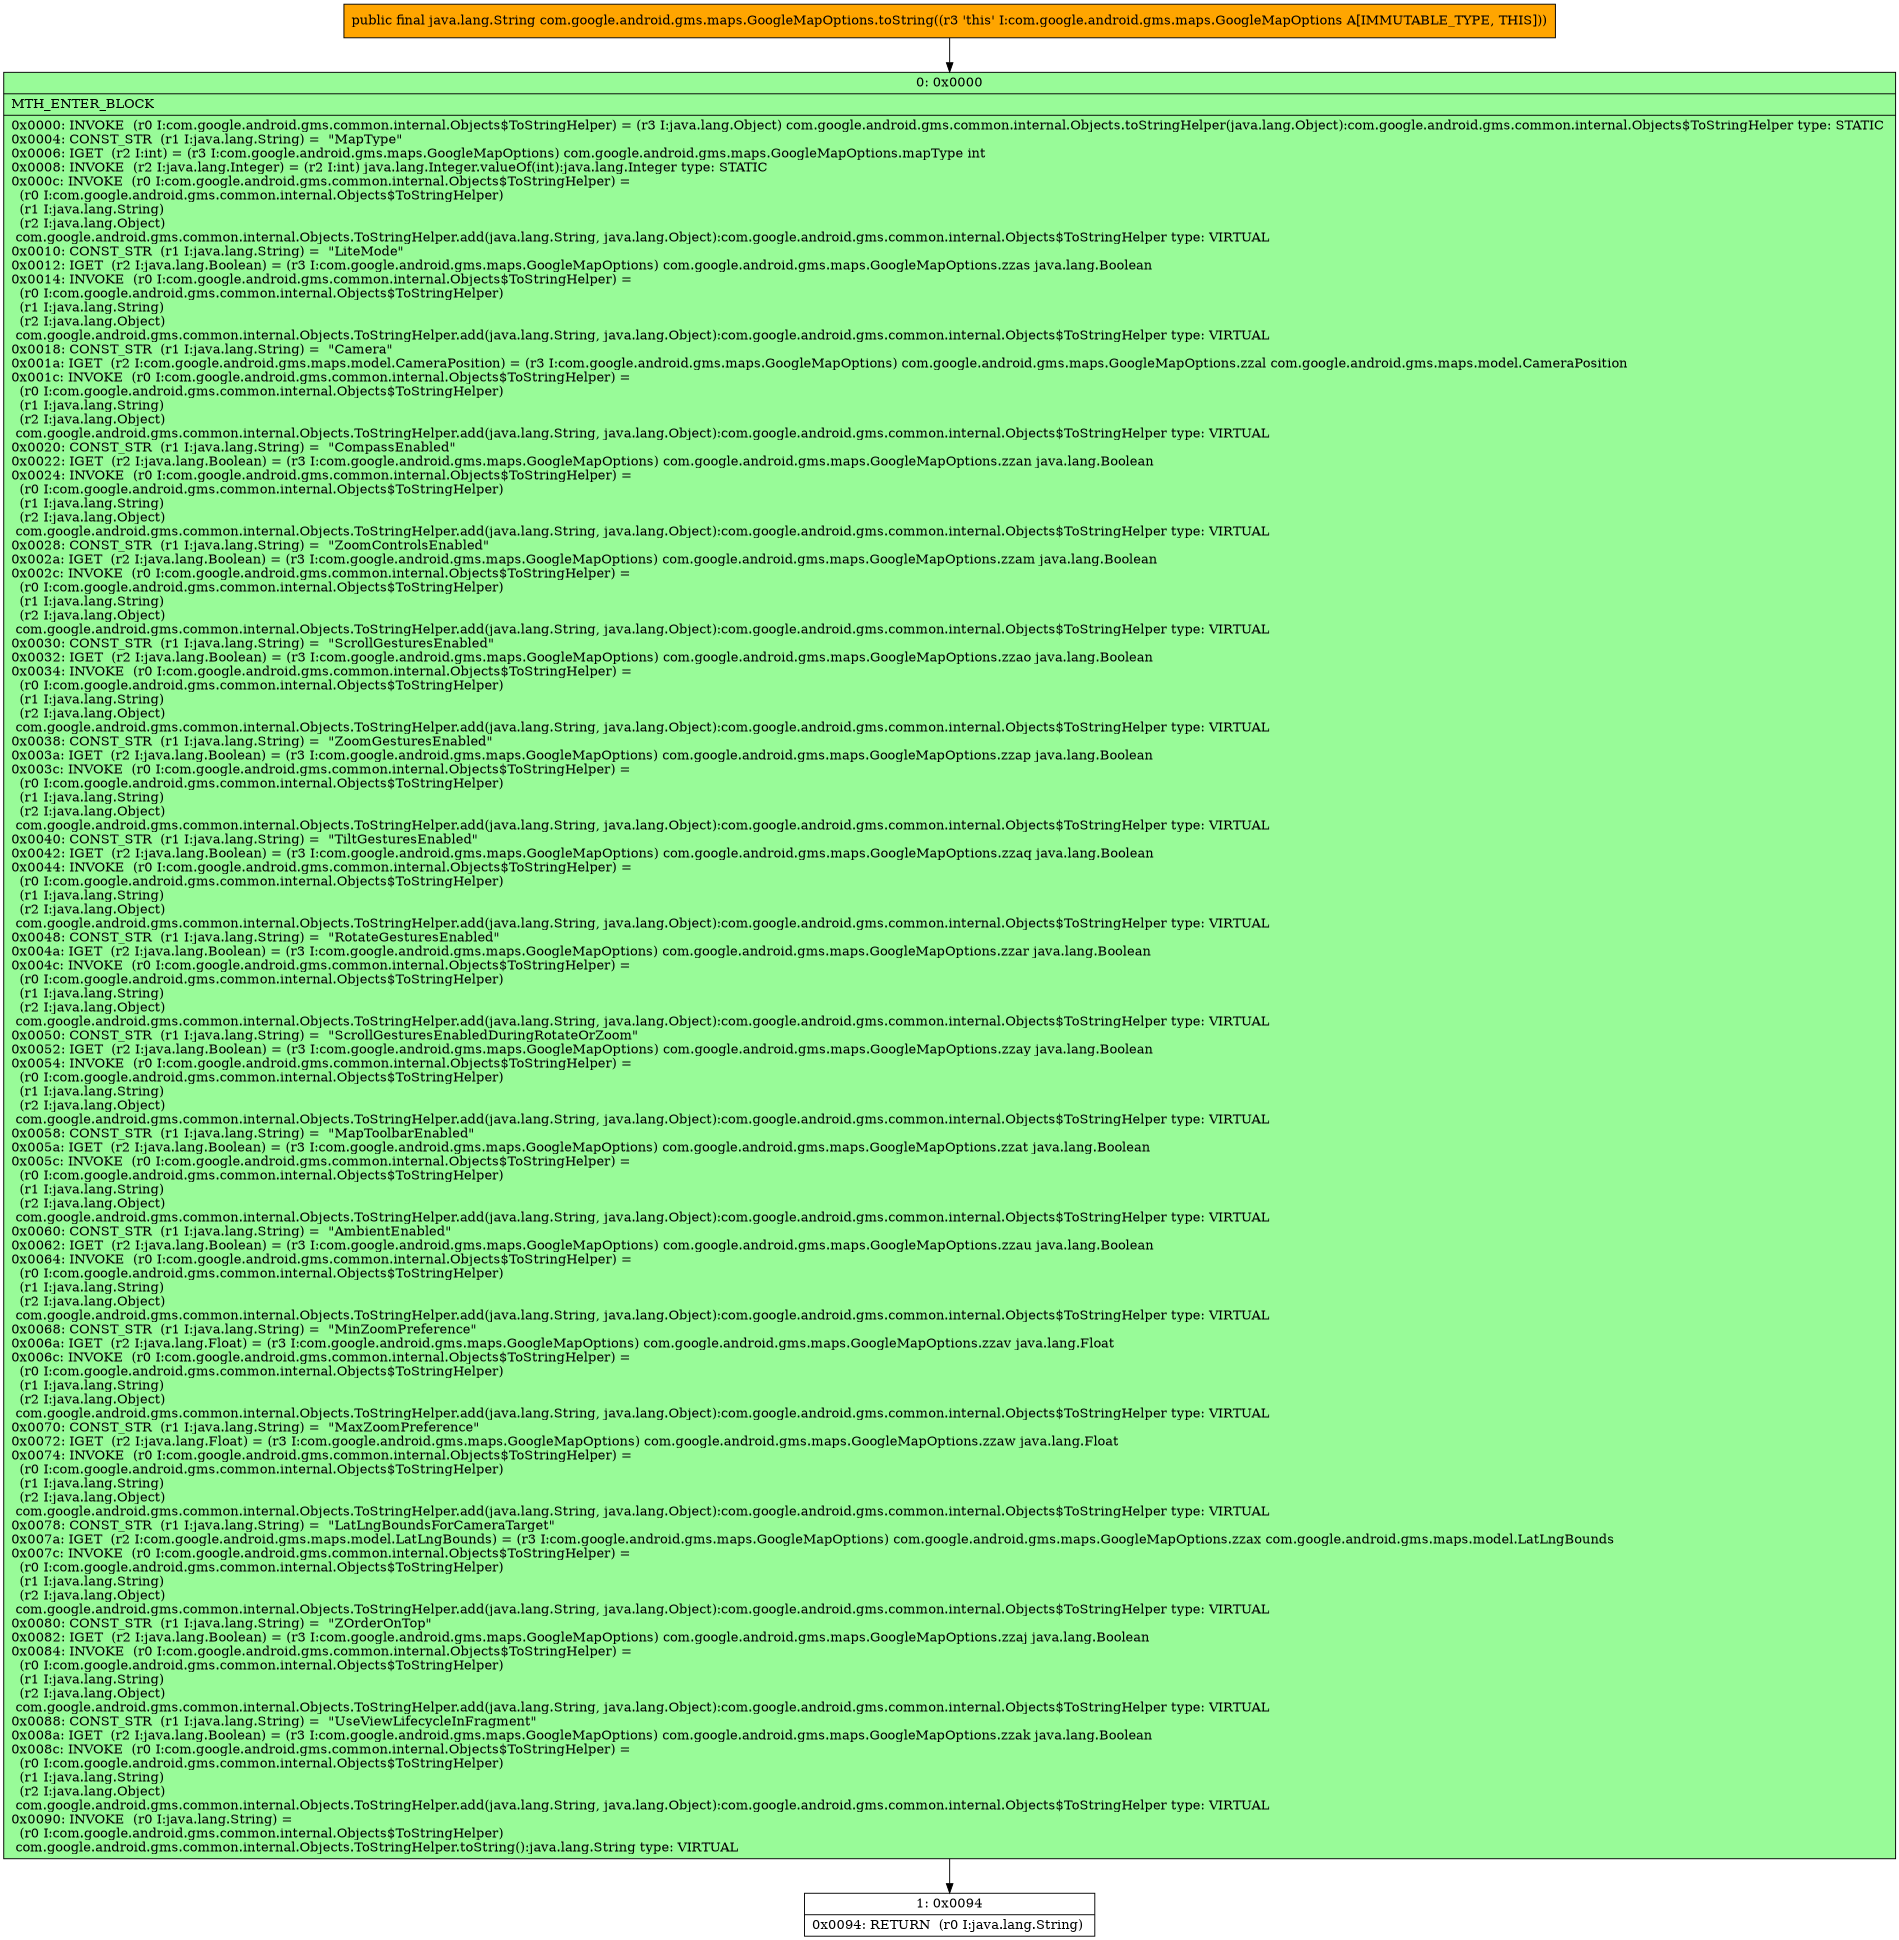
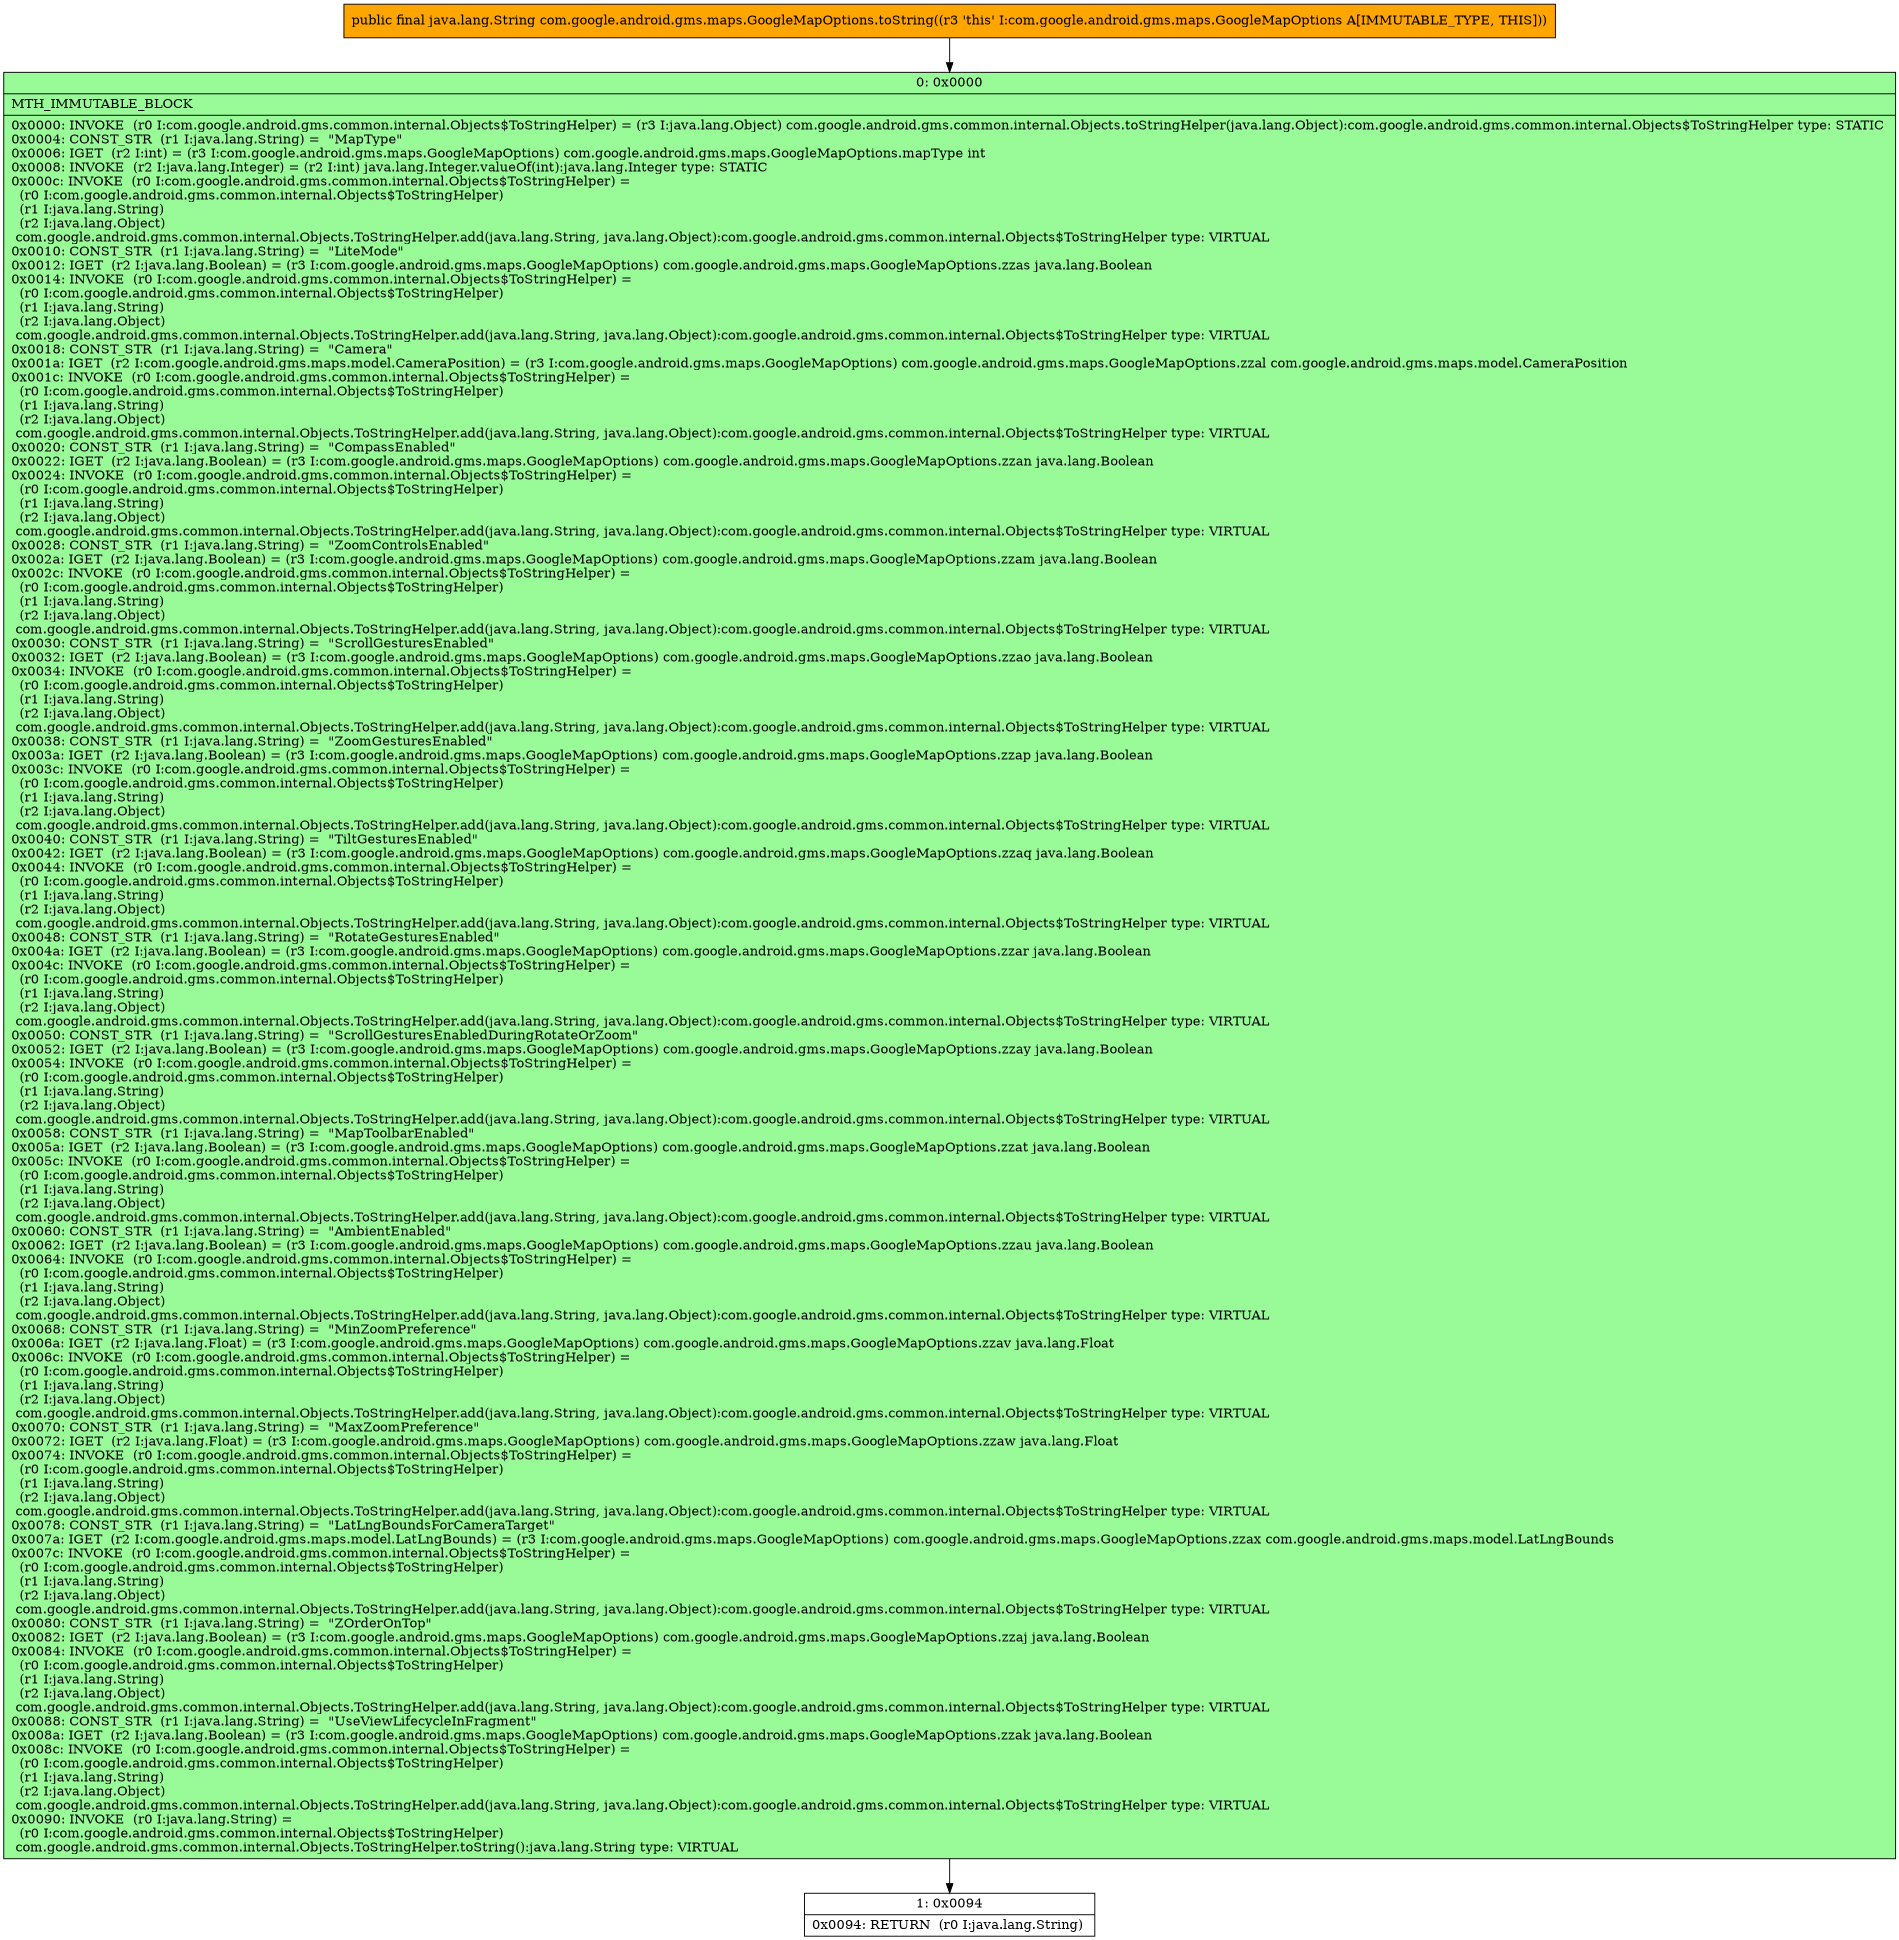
node "0: 0x0000": text "MTH_ENTER_BLOCK" -> "MTH_IMMUTABLE_BLOCK"
